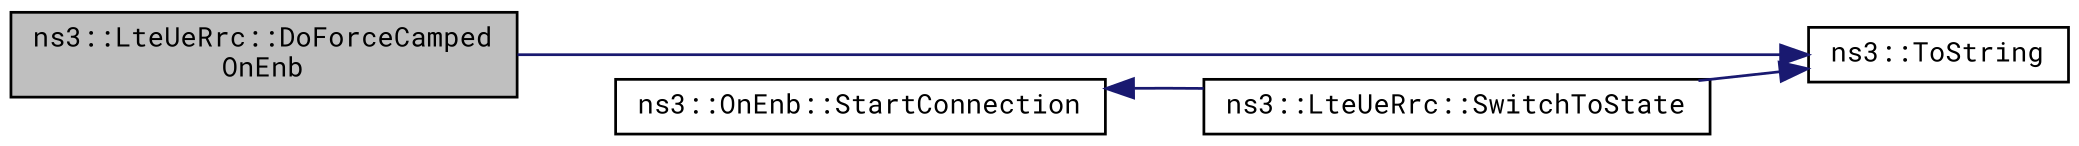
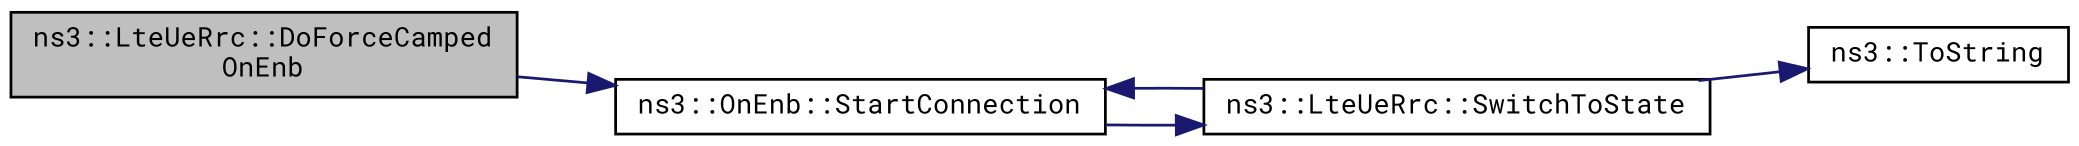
edge "ns3::LteUeRrc::DoForceCamped OnEnb" -> "ns3::ToString": now "ns3::LteUeRrc::DoForceCamped OnEnb" -> "ns3::OnEnb::StartConnection"
edge "ns3::OnEnb::StartConnection" -> "ns3::LteUeRrc::SwitchToState": added
